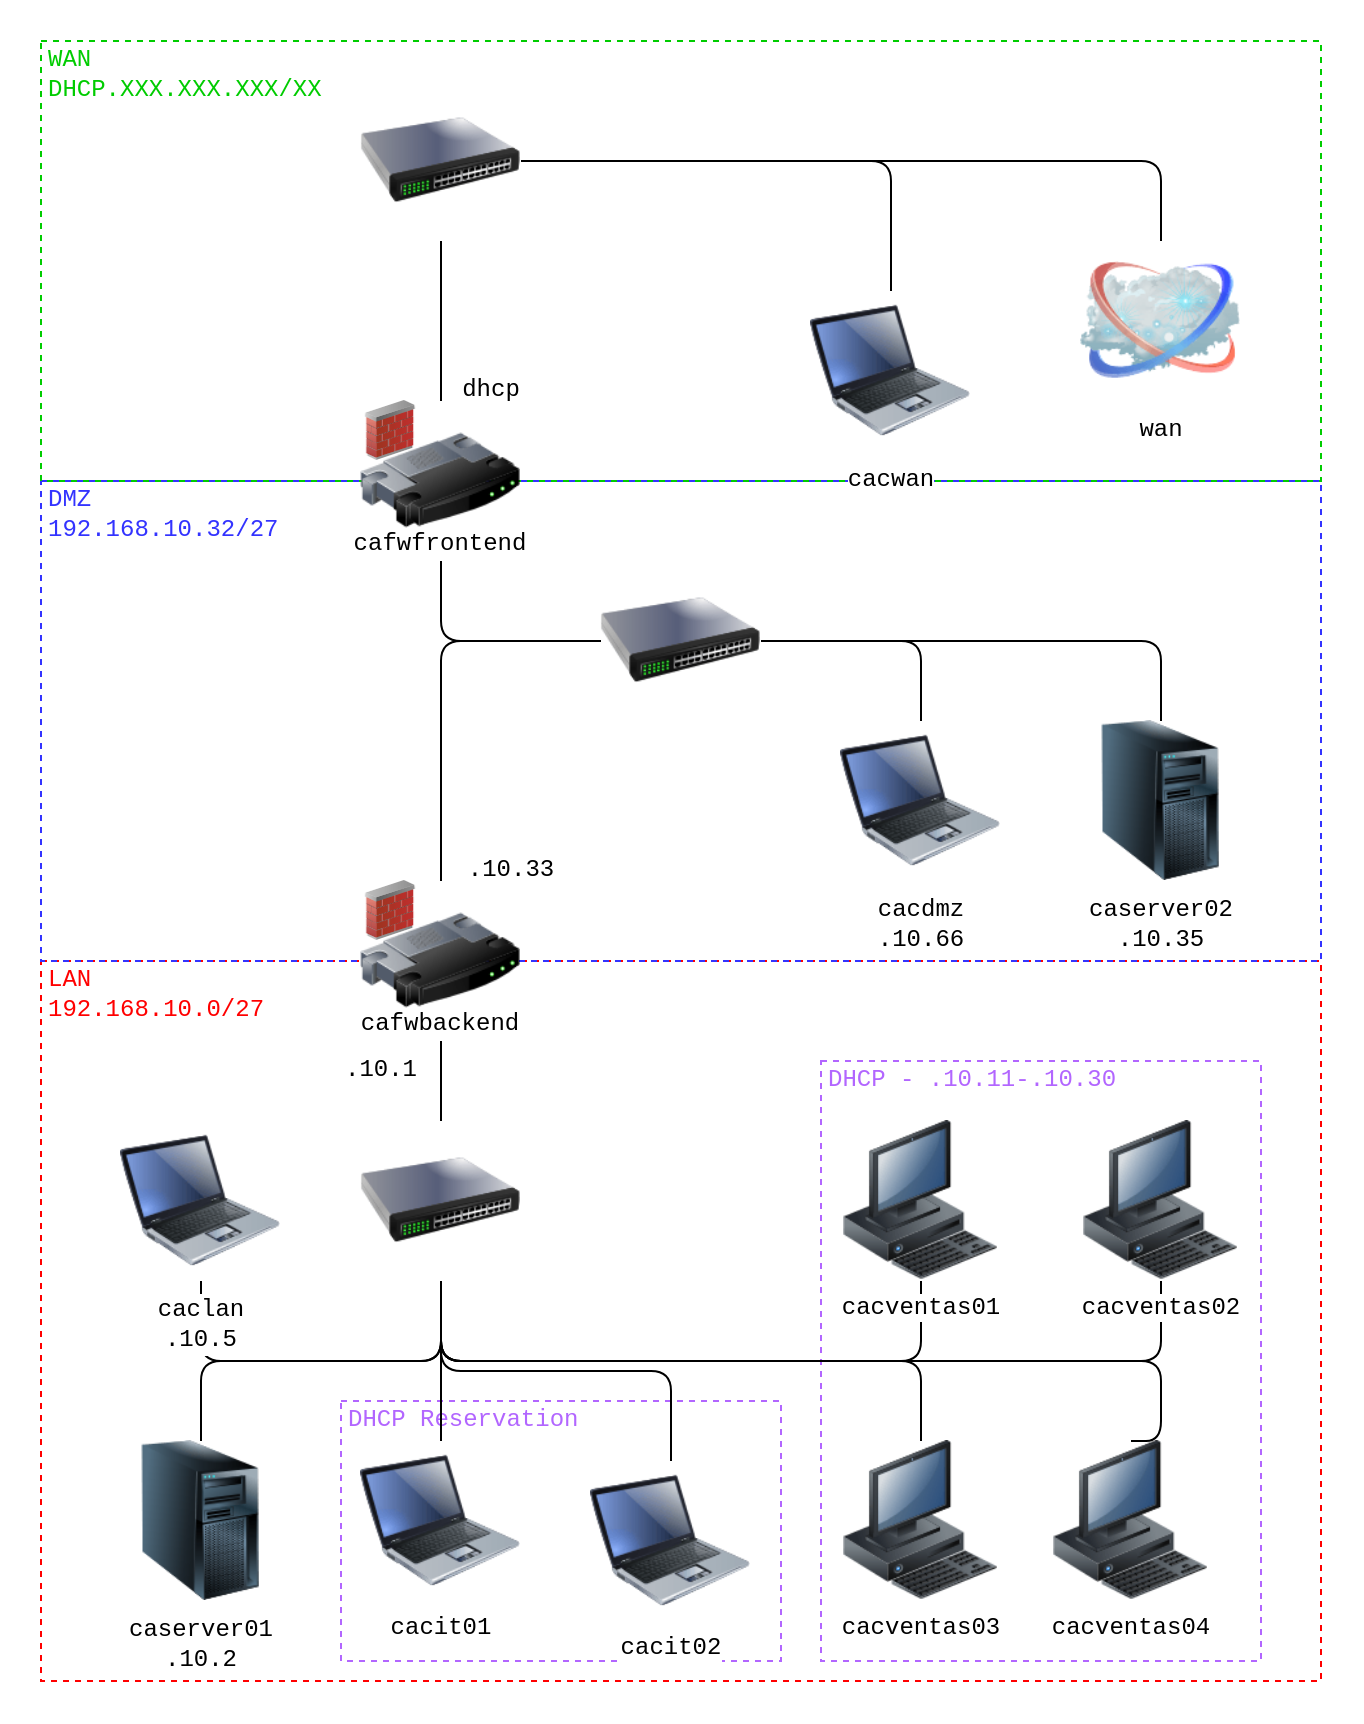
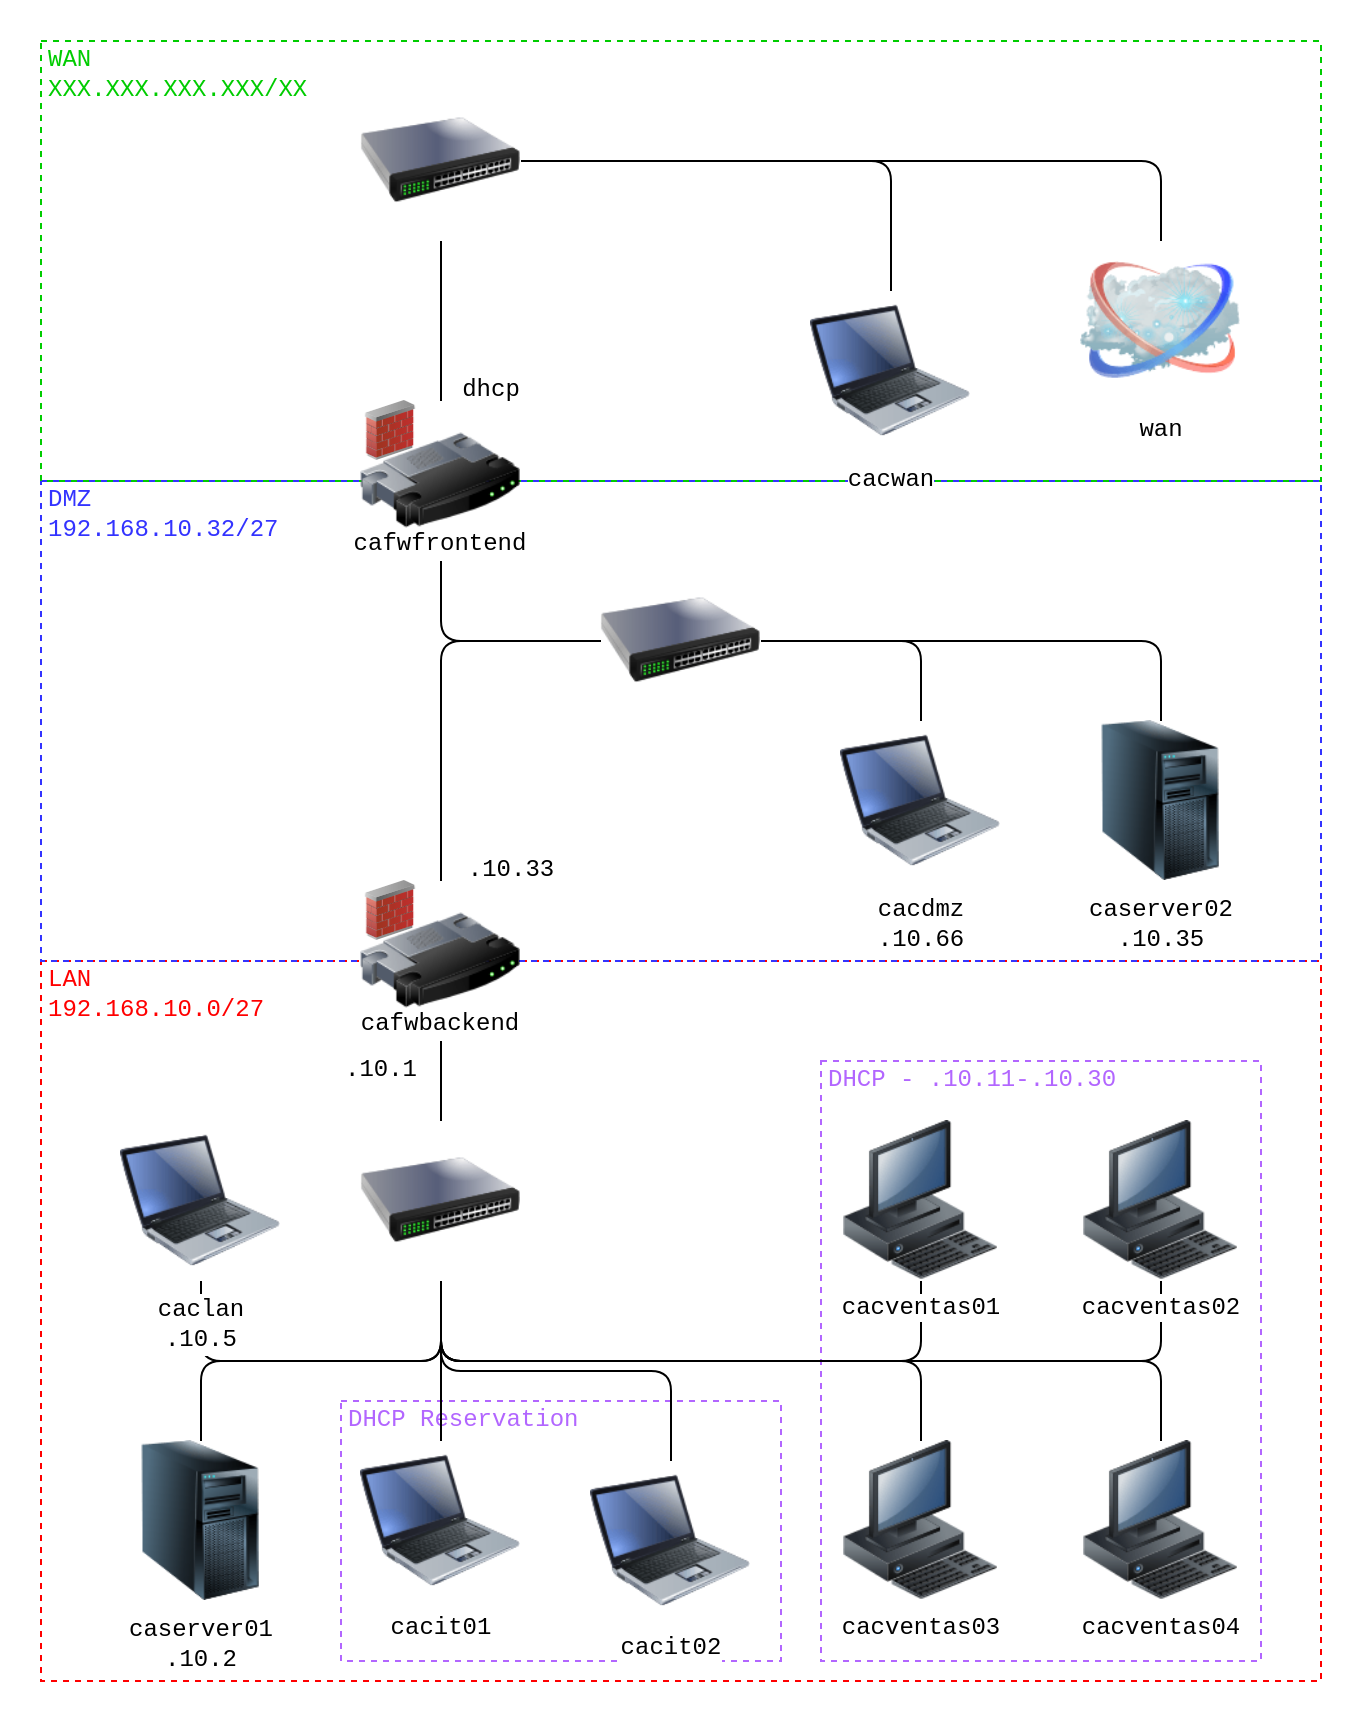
node "WAN DHCP.XXX.XXX.XXX/XX": label "WAN DHCP.XXX.XXX.XXX/XX" -> "WAN XXX.XXX.XXX.XXX/XX"
node "cacventas04": moved (1131, 1521) -> (1161, 1521)
